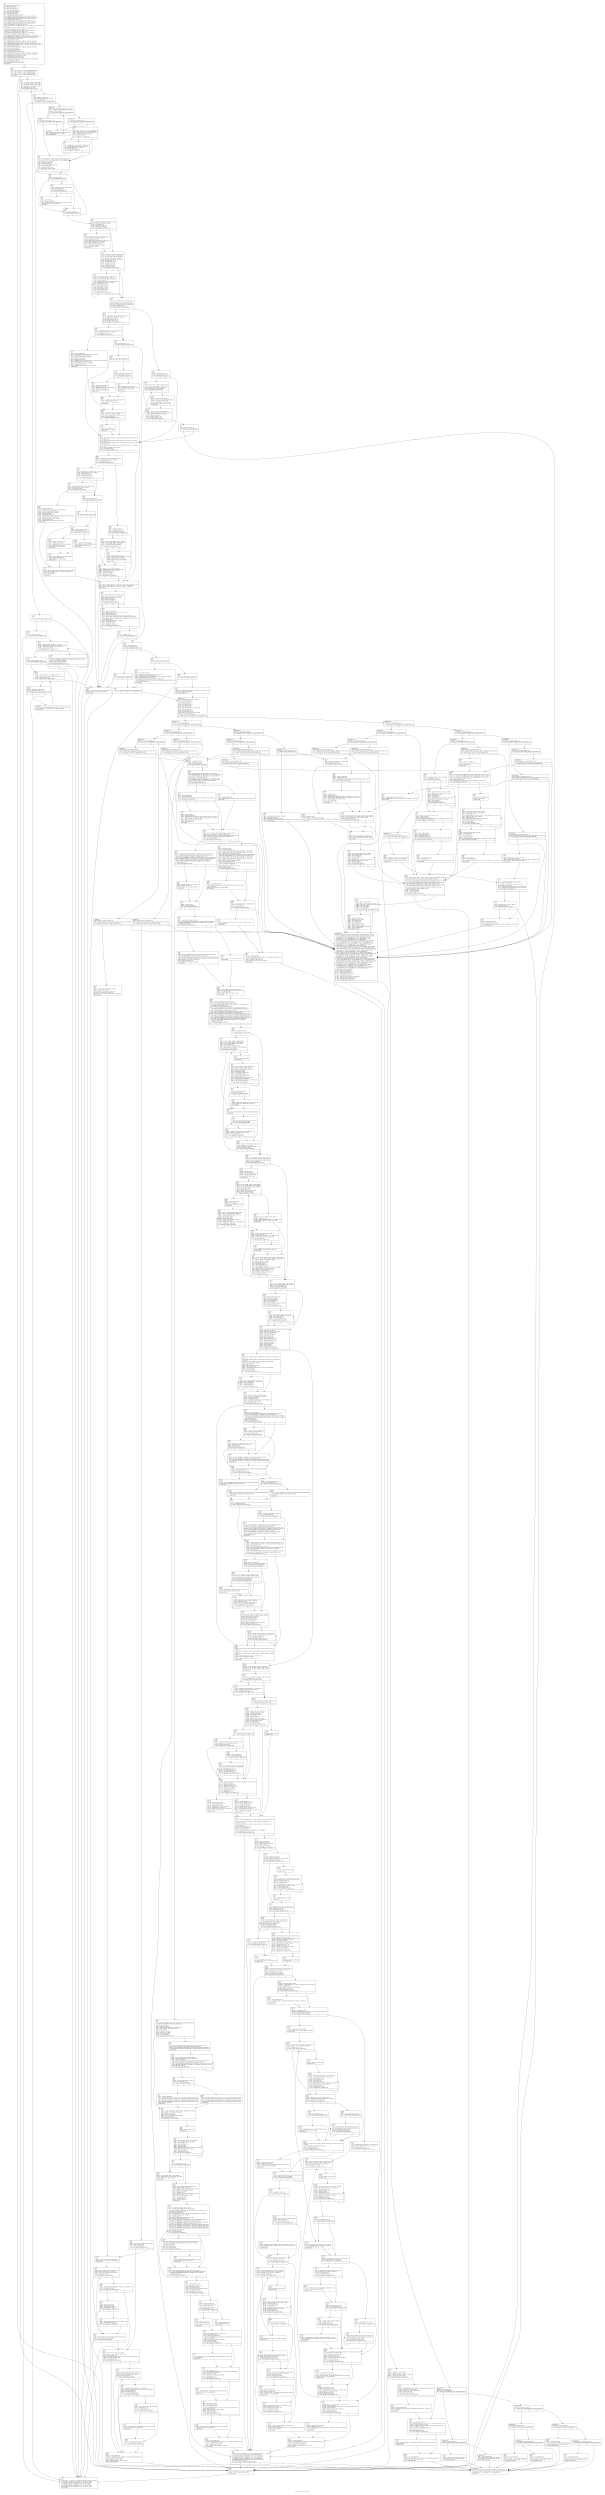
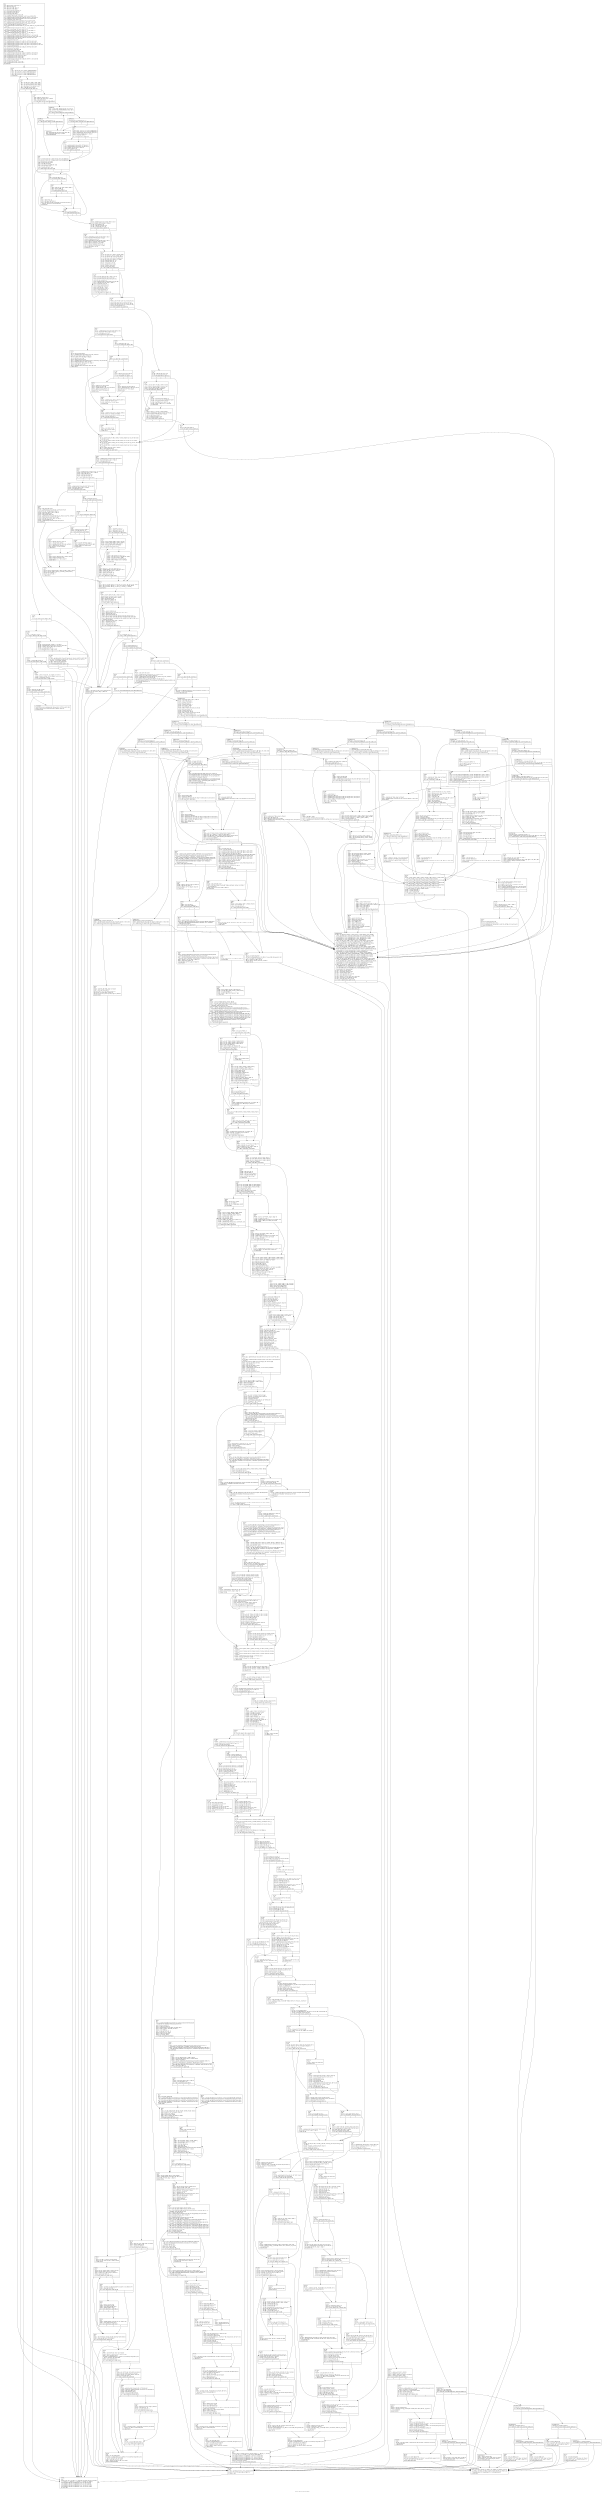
node "%145:": removed
